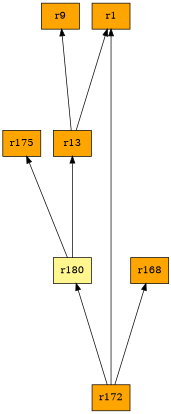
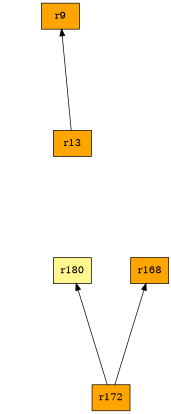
node "r1": removed
node "r175": removed
edge "r180" -> "r13": removed
